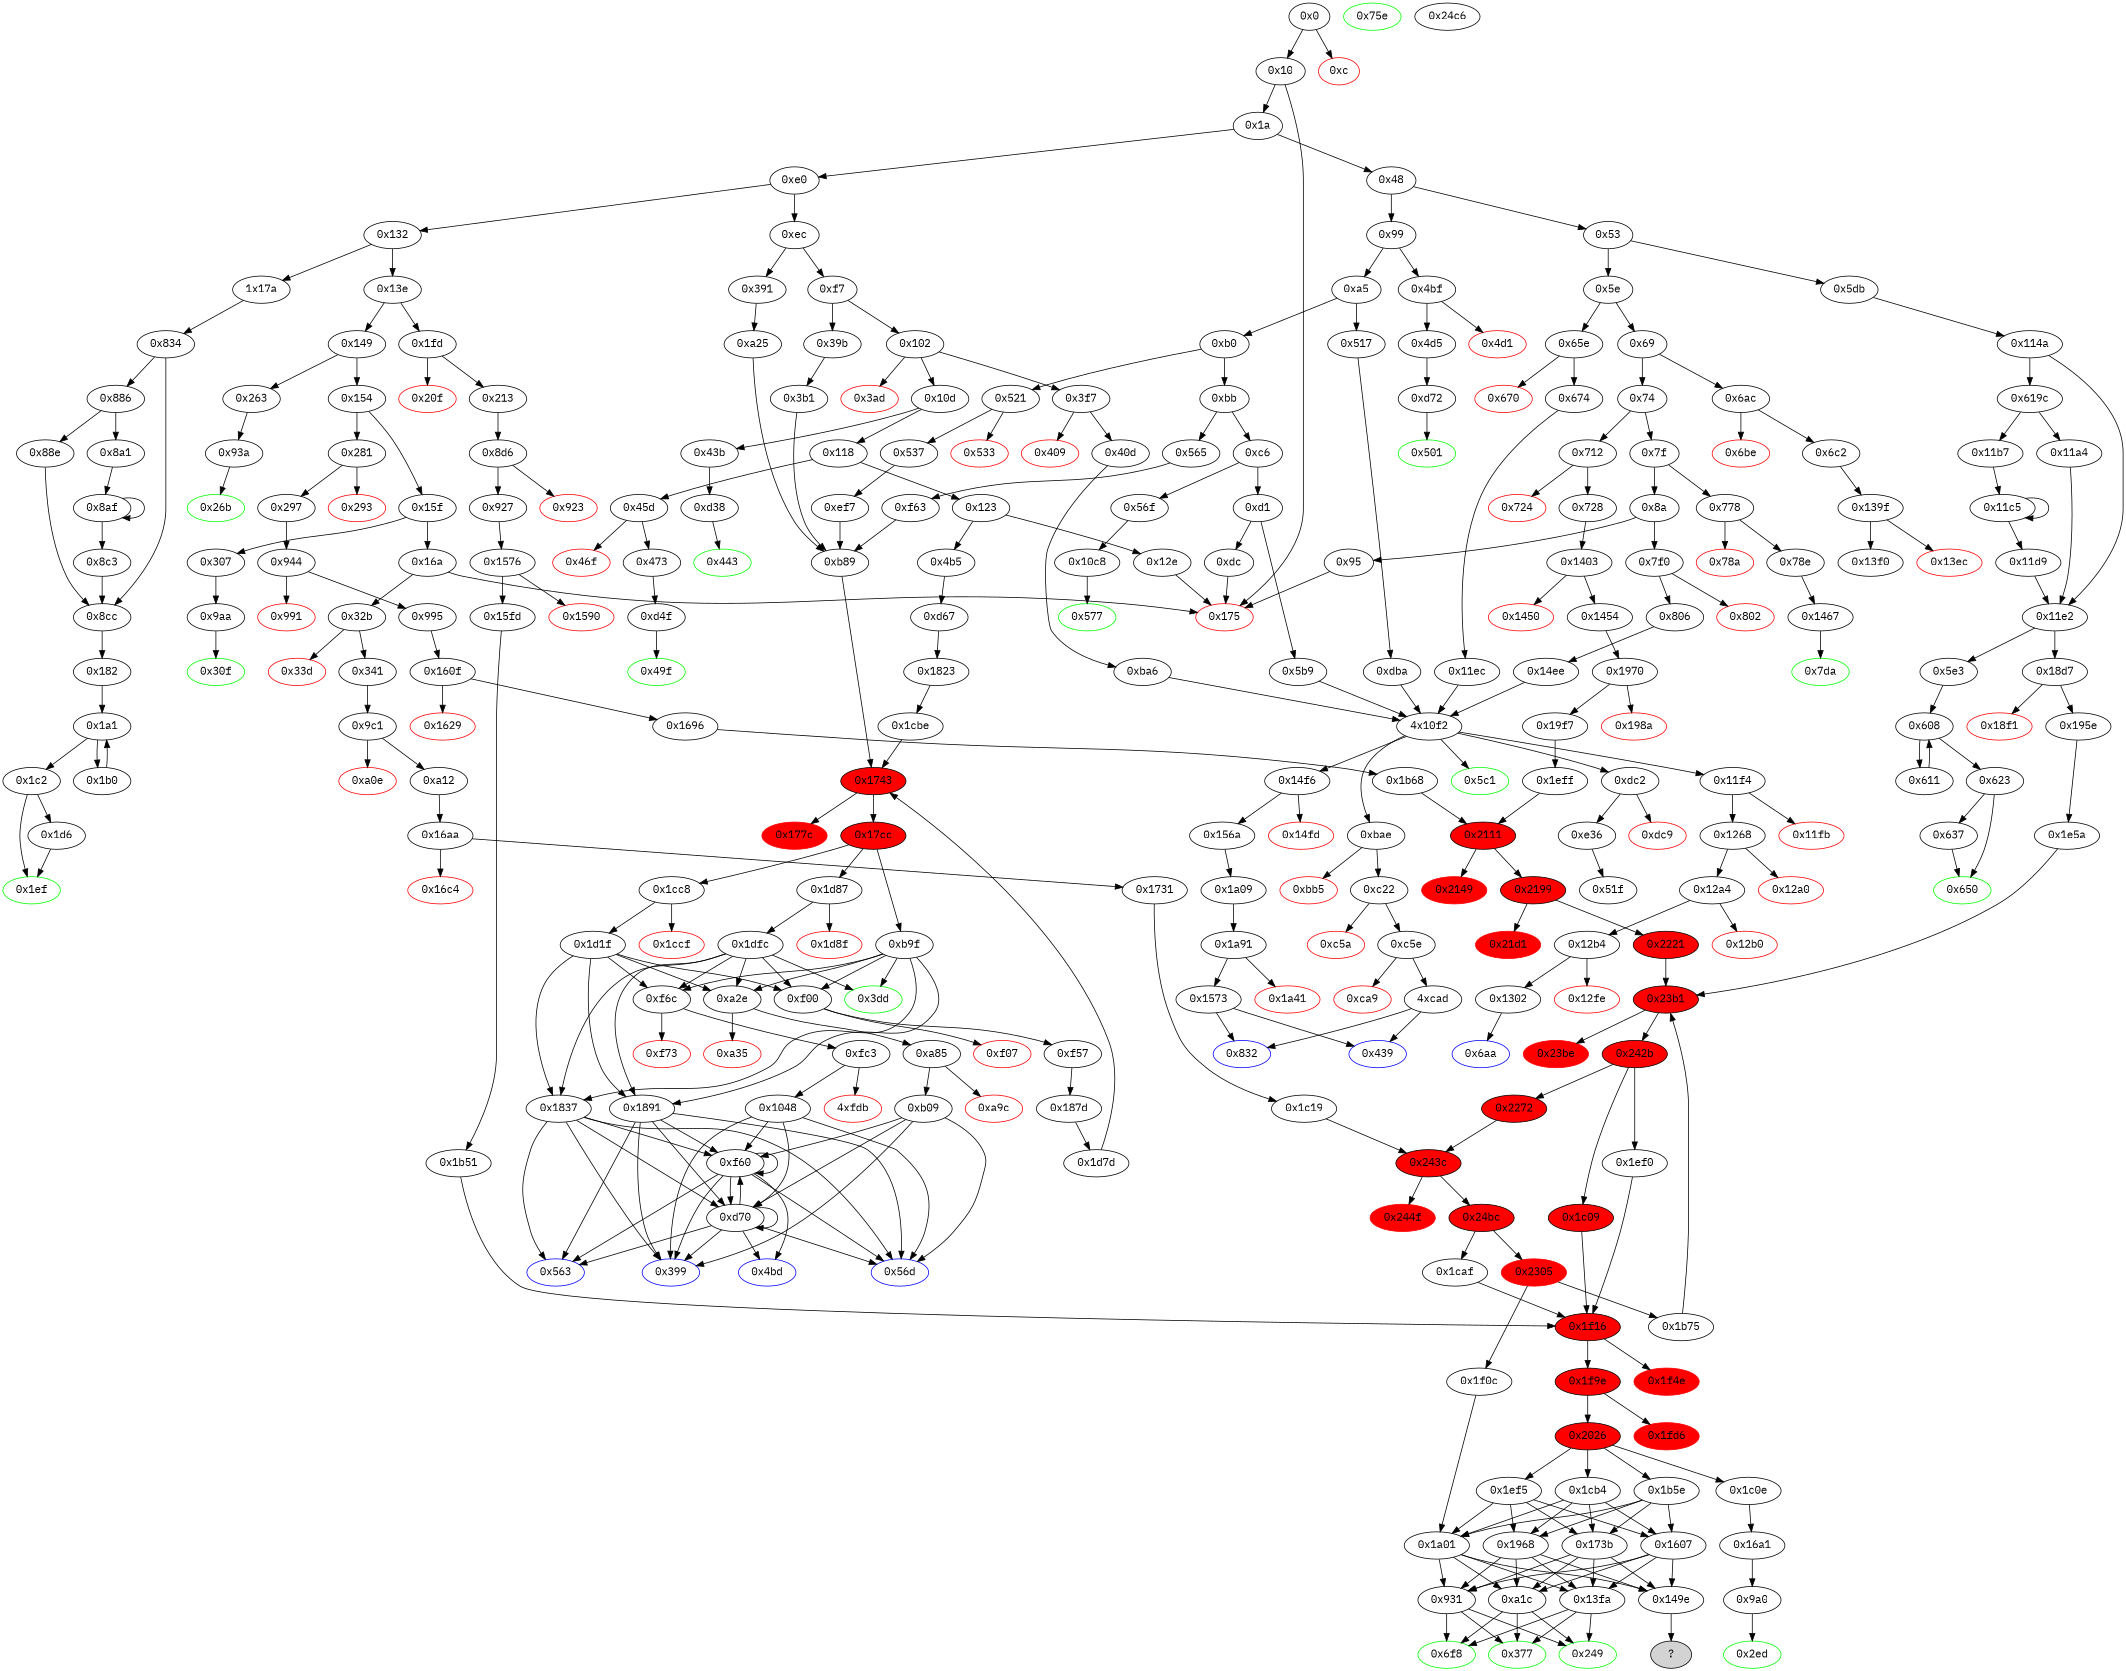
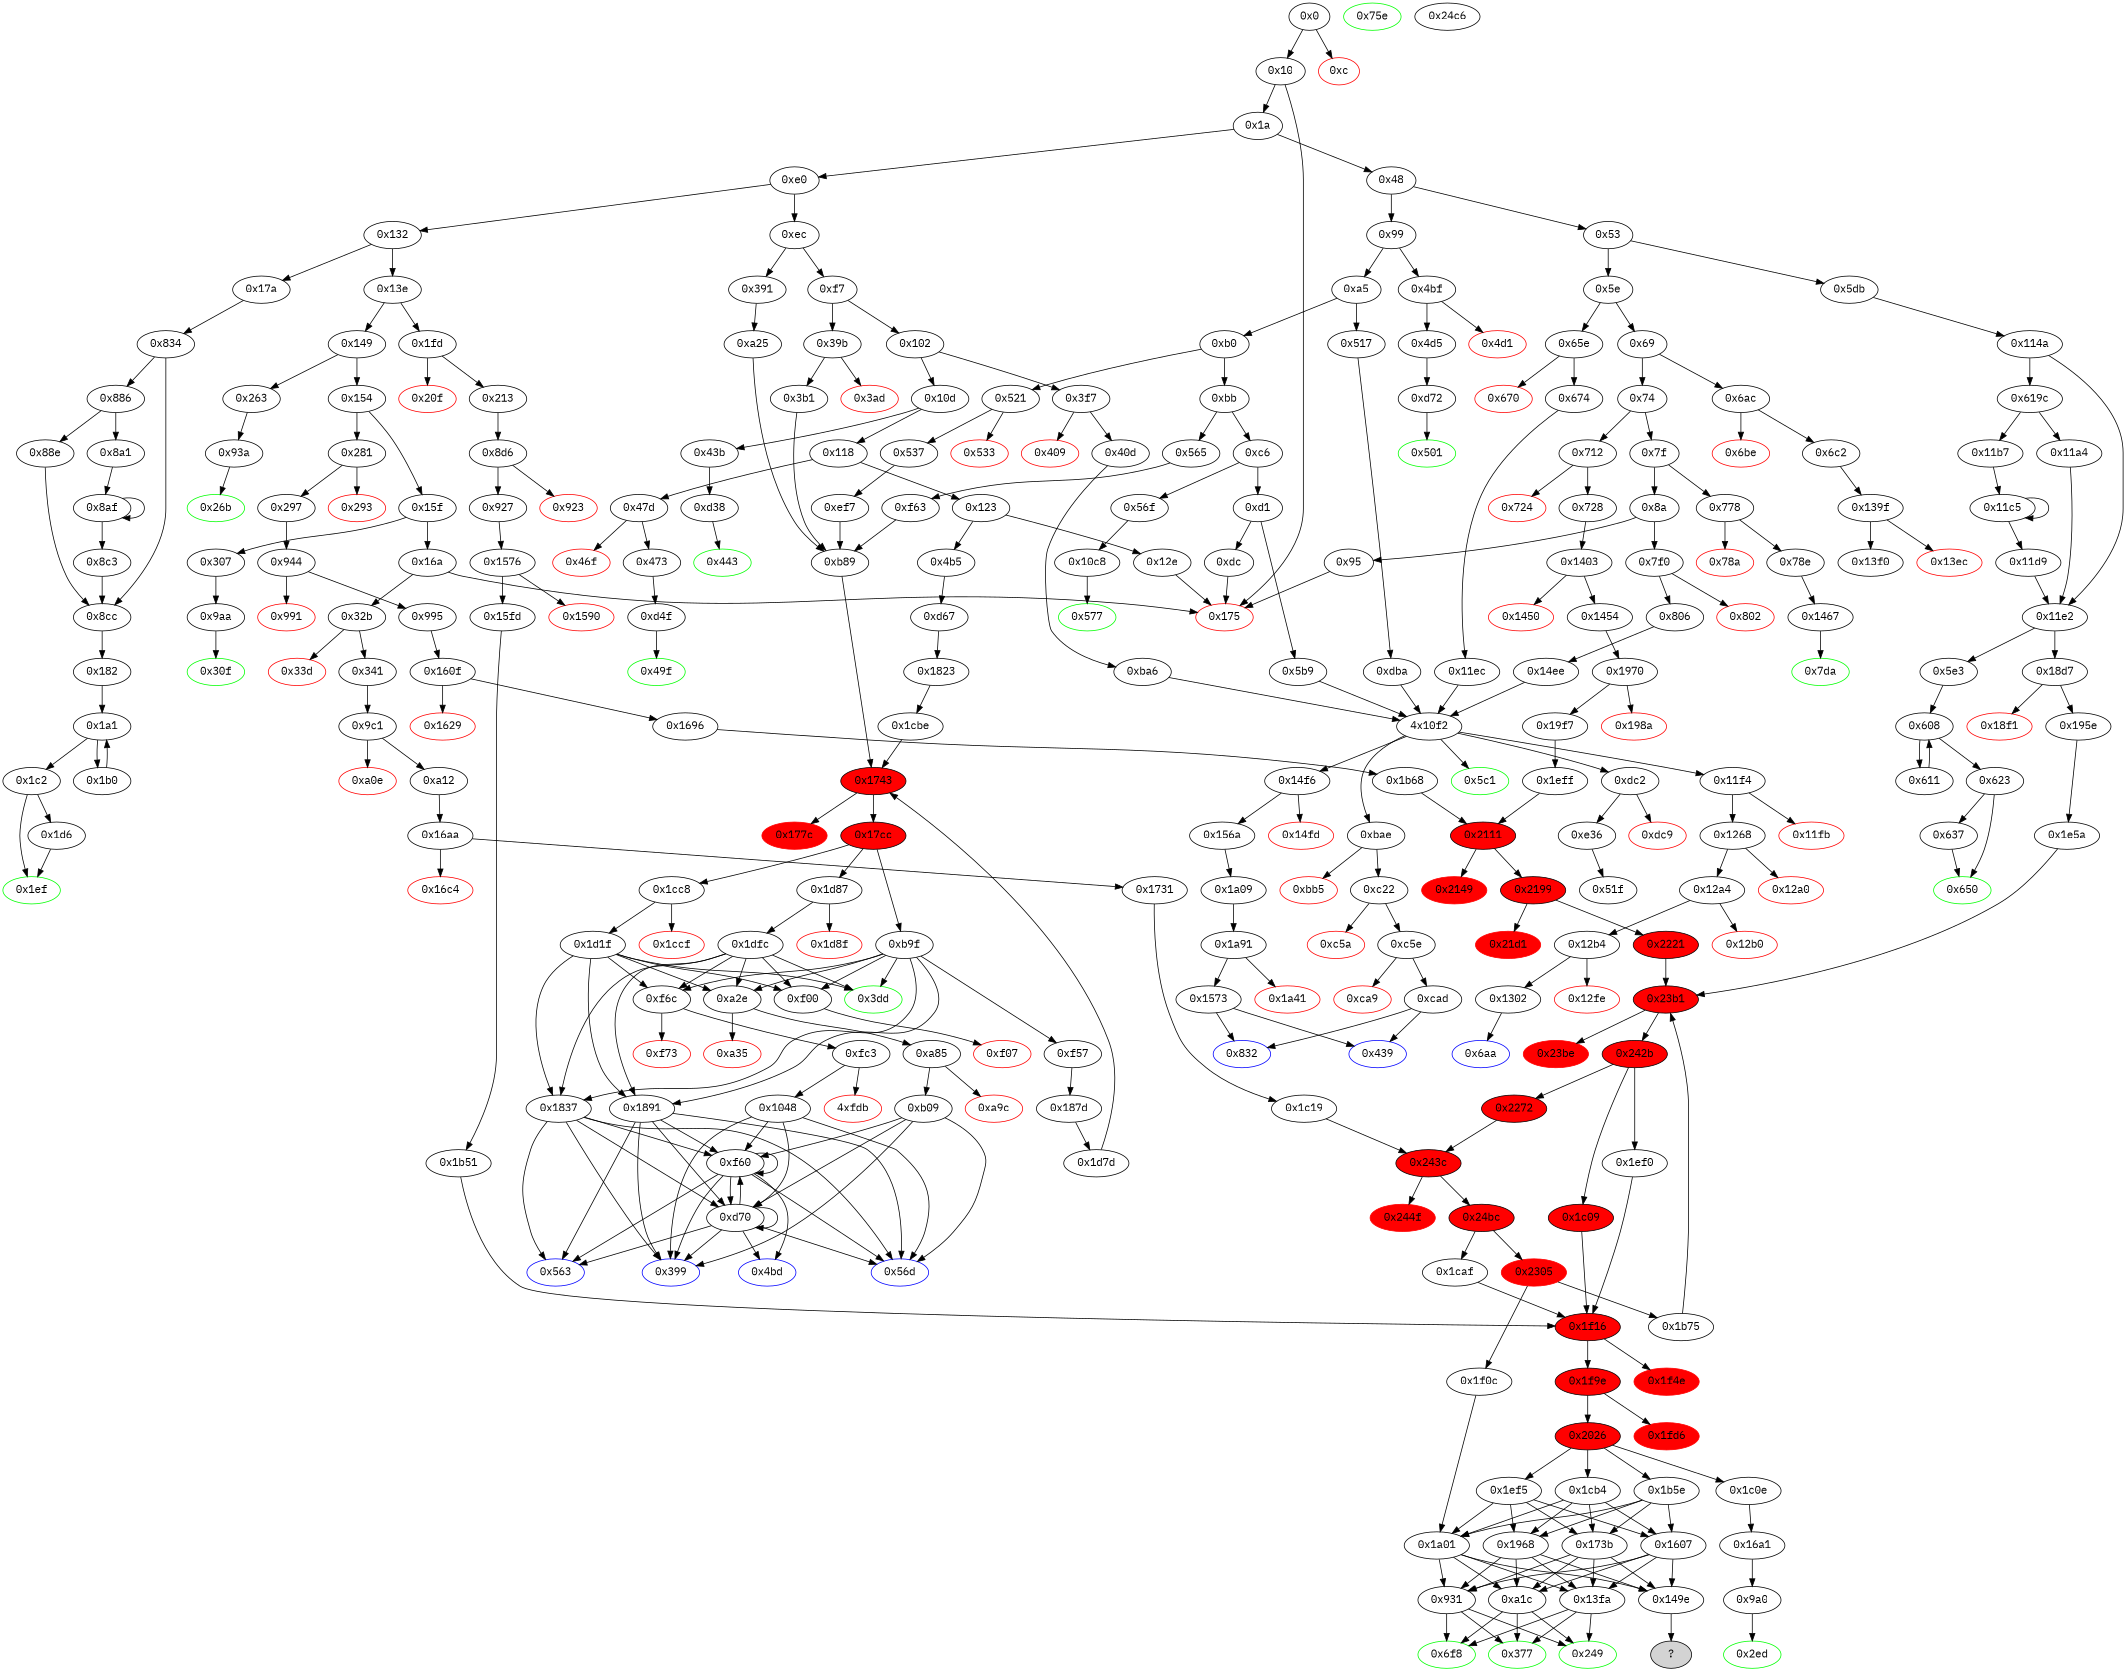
node "1x17a": label "1x17a" -> "0x17a"
edge "0x102" -> "0x3ad": now "0x39b" -> "0x3ad"
node "0x45d": label "0x45d" -> "0x47d"
edge "0x1d1f" -> "0x3dd": added
node "4xcad": label "4xcad" -> "0xcad"
edge "0xf00" -> "0xf57": now "0xb9f" -> "0xf57"
